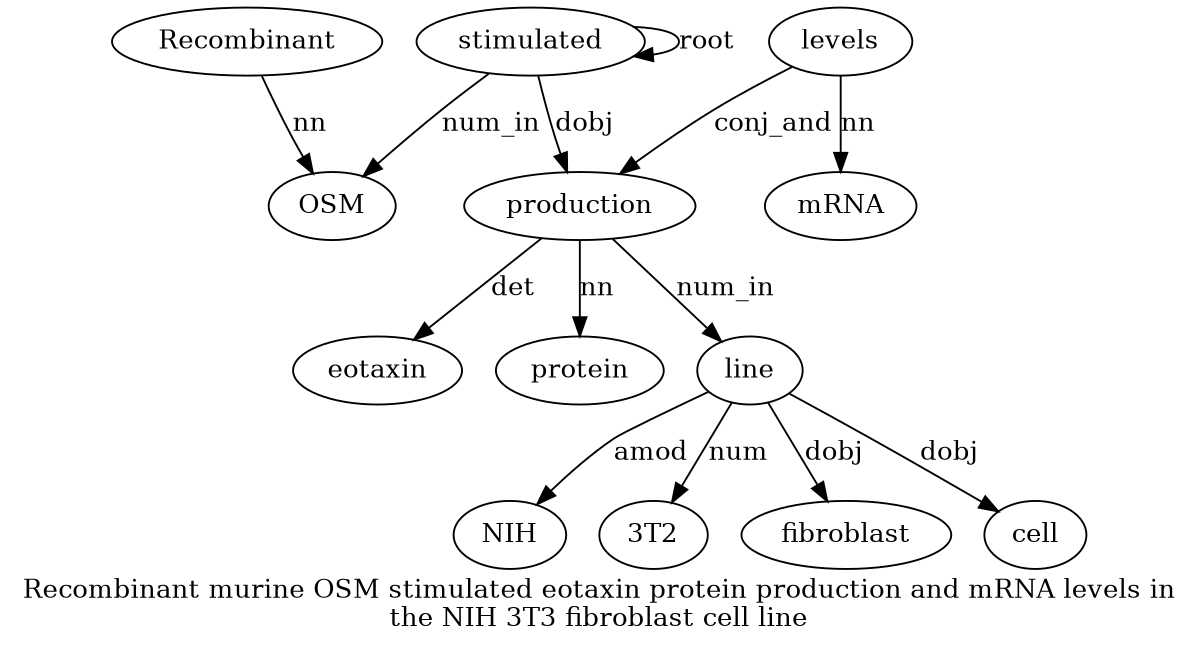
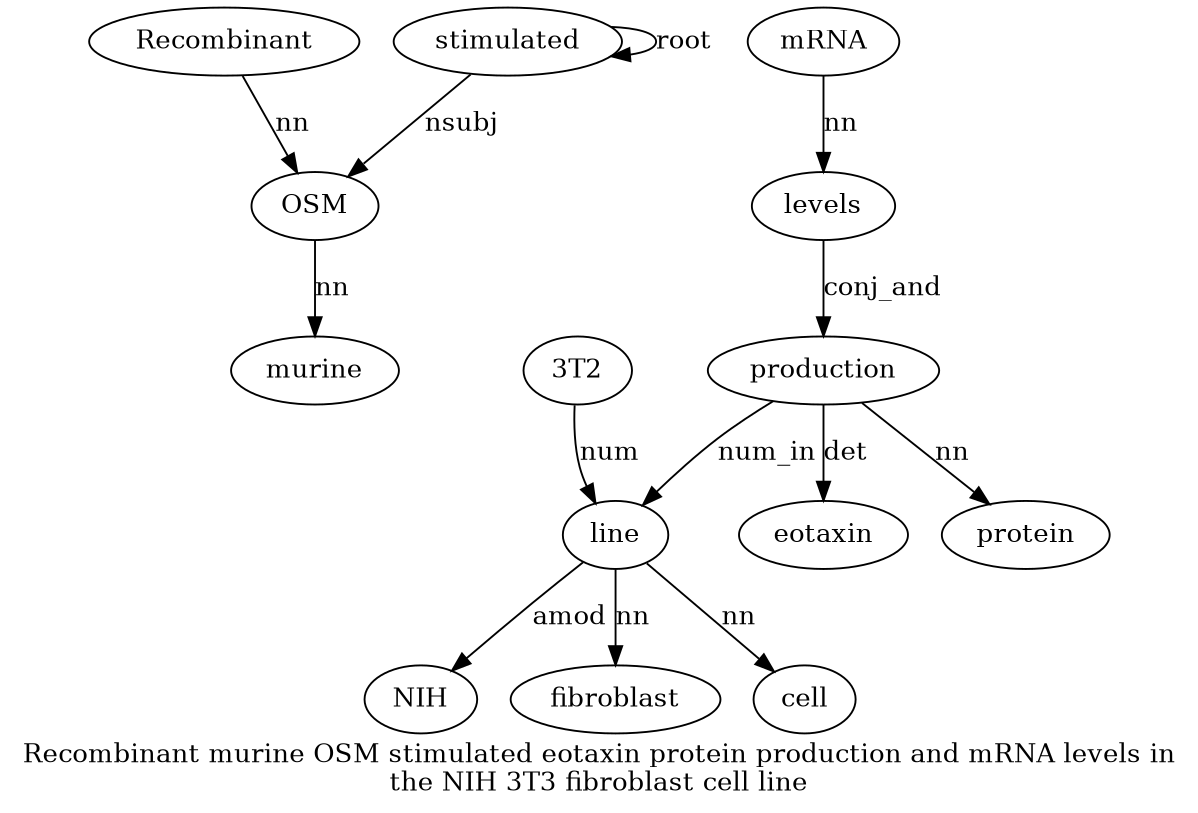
edge "levels" -> "mRNA": reversed
edge "stimulated" -> "production": removed, label "dobj"
edge "stimulated" -> "OSM": label "num_in" -> "nsubj"
node "murine": added
edge "line" -> "3T2": reversed
edge "line" -> "fibroblast": label "dobj" -> "nn"
edge "line" -> "cell": label "dobj" -> "nn"
